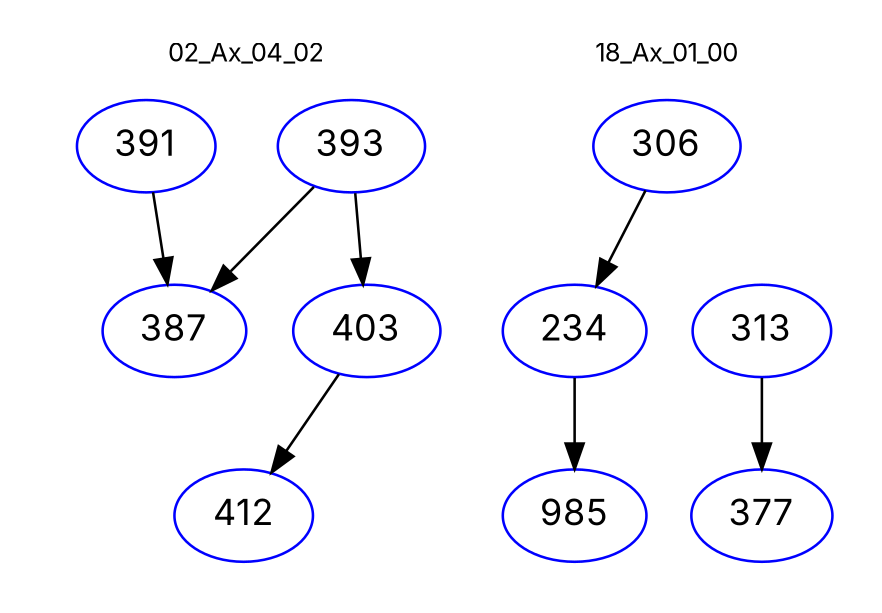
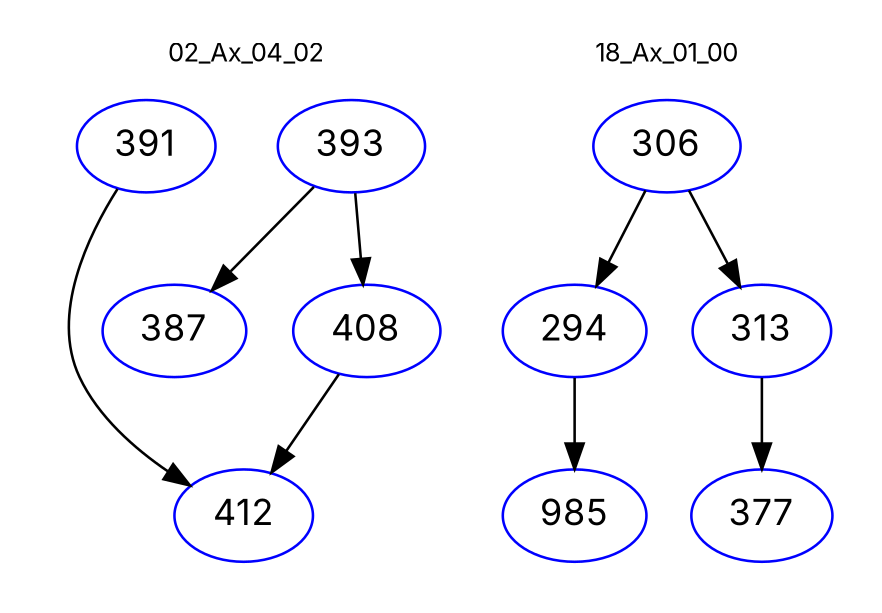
edge "391" -> "387": now "391" -> "412"
edge "306" -> "313": added
node "403": label "403" -> "408"
node "234": label "234" -> "294"
